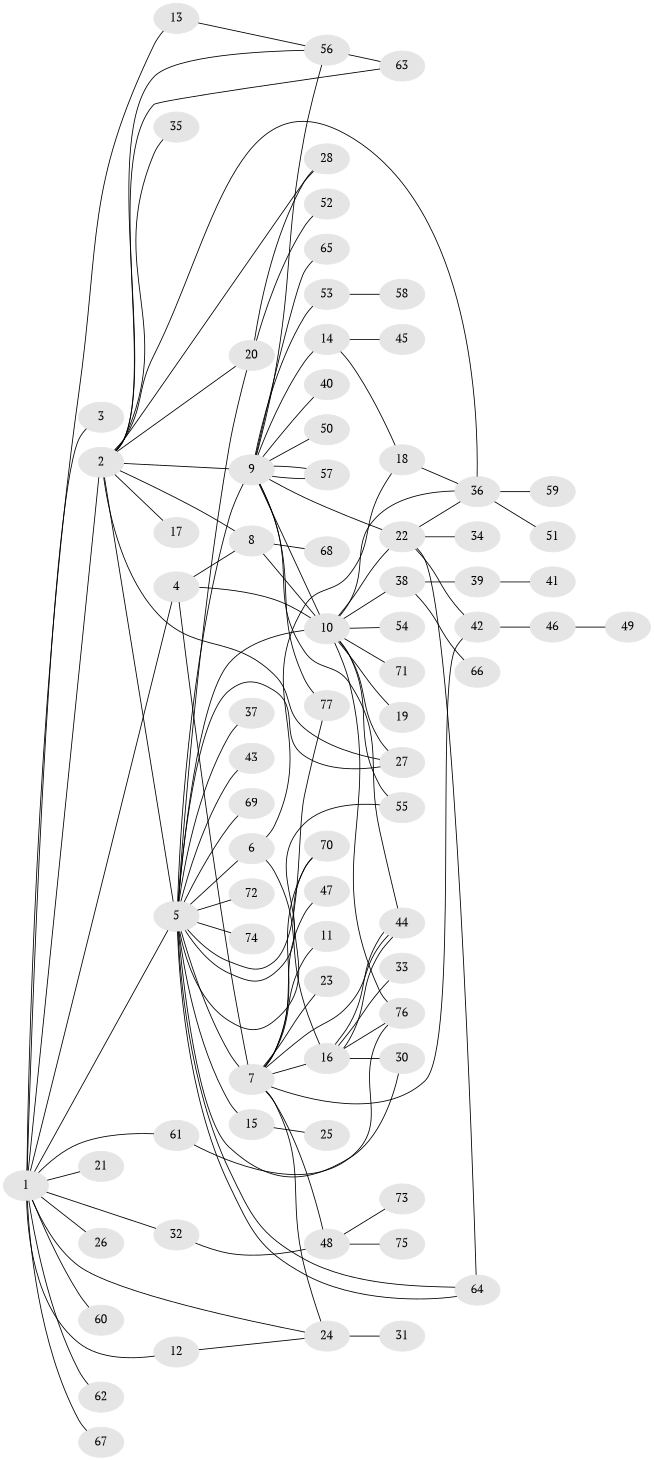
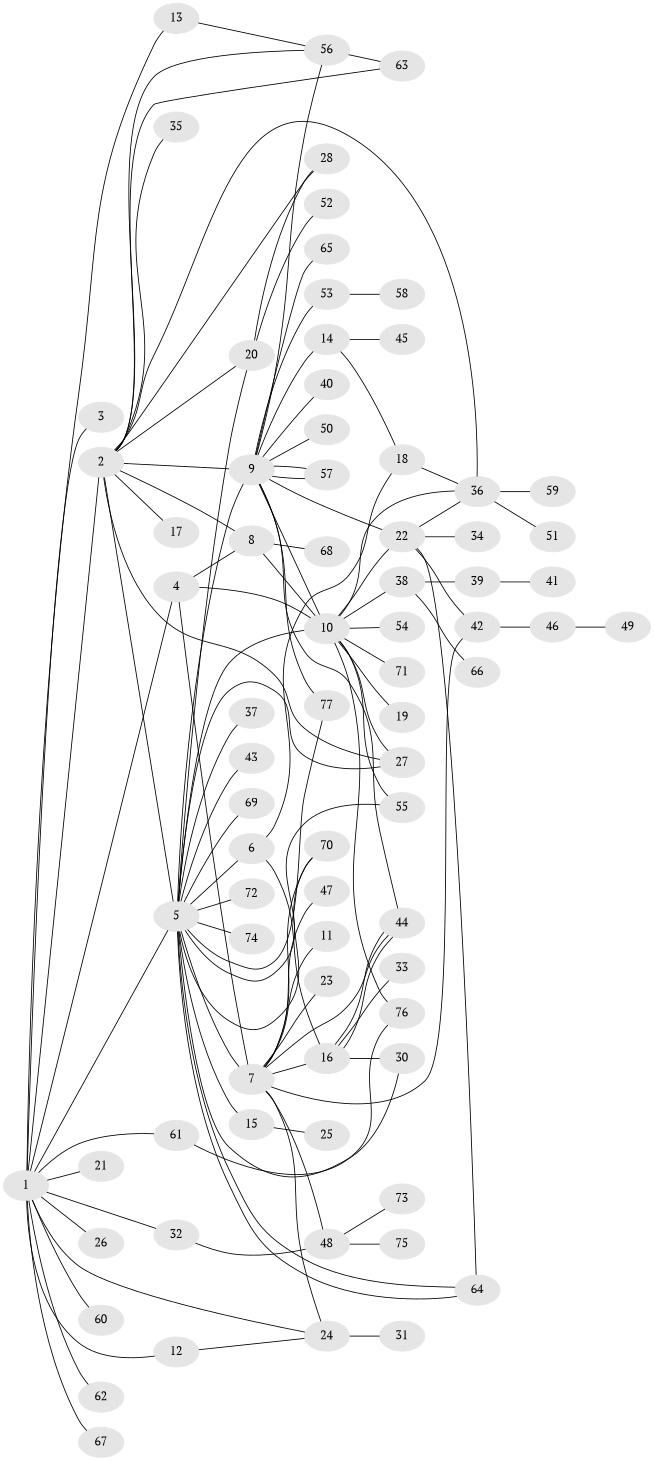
edge "76" -- "16": removed
